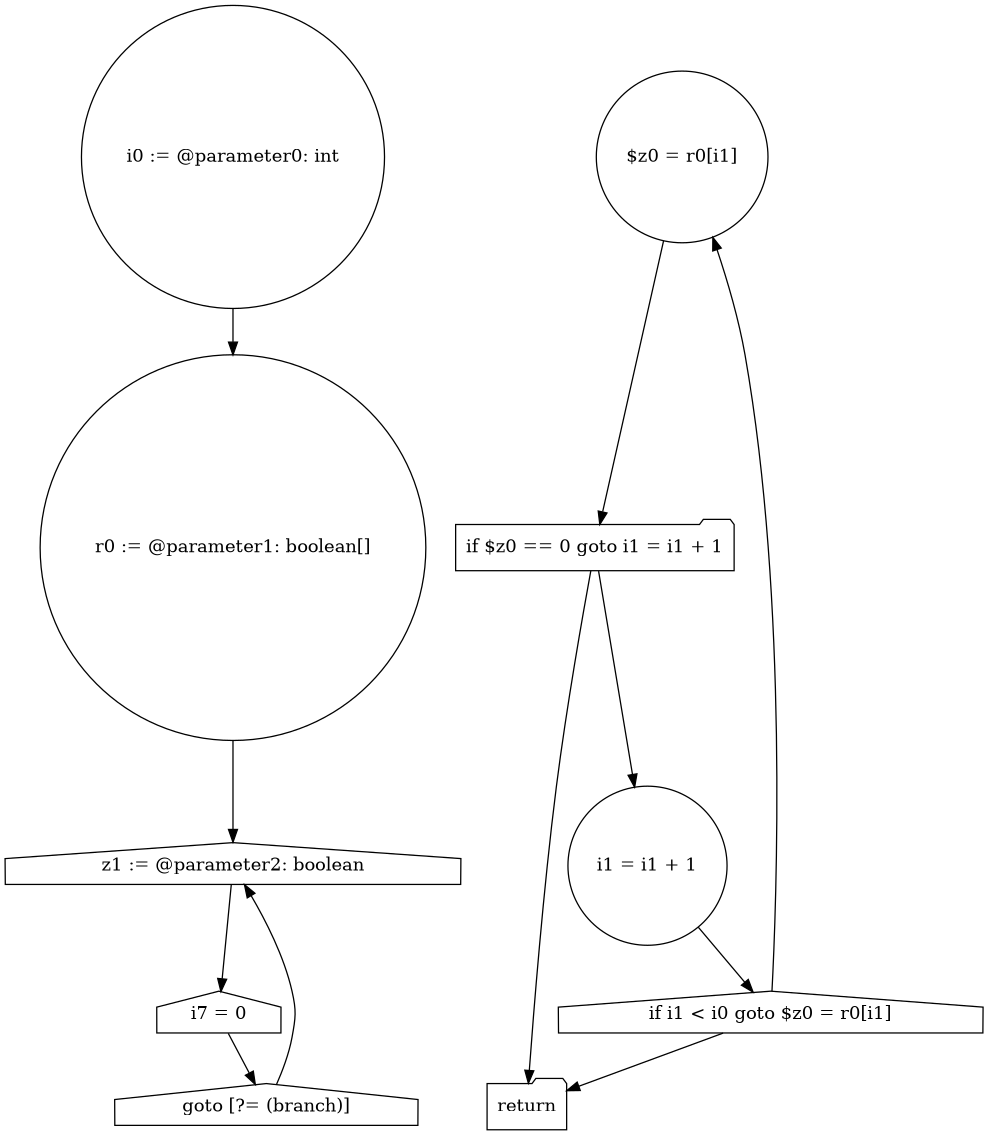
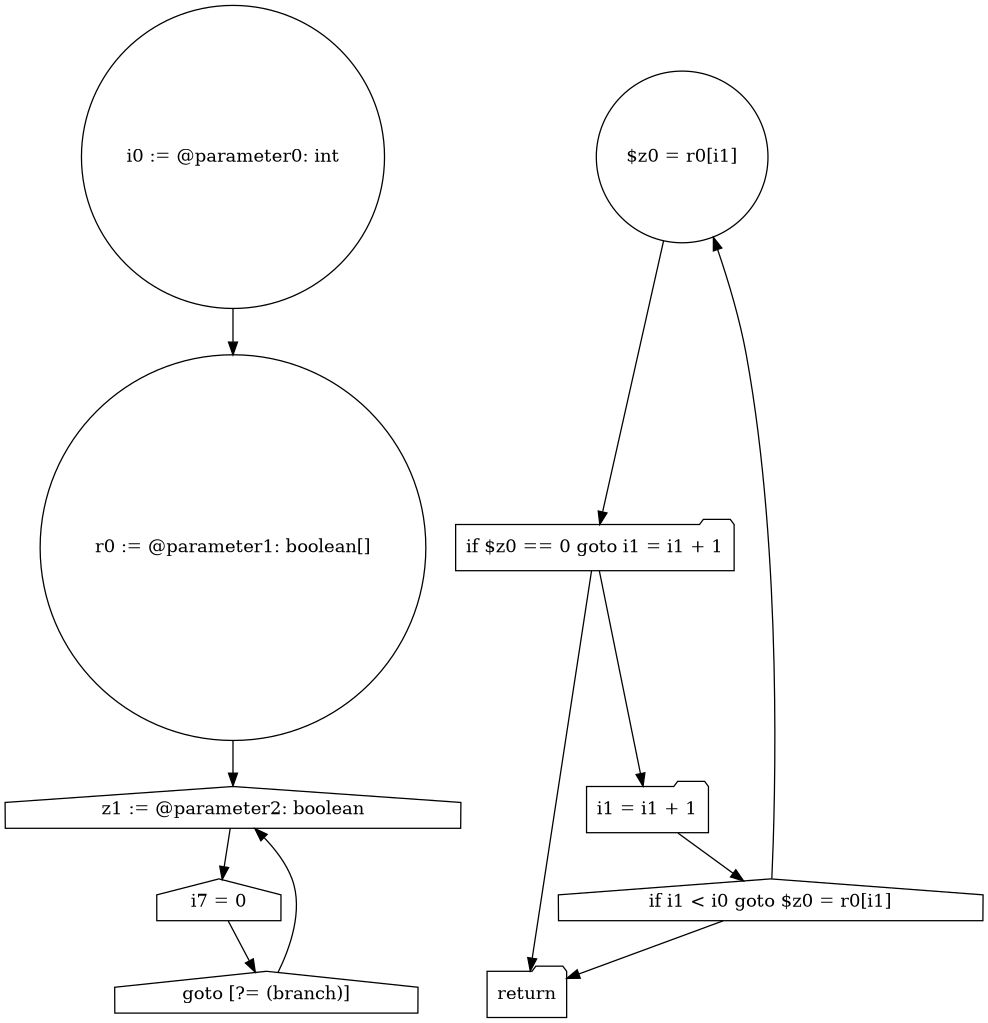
node "i1 = i1 + 1": shape circle -> folder
